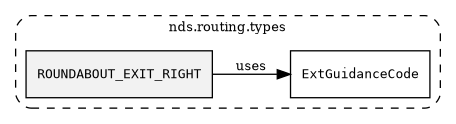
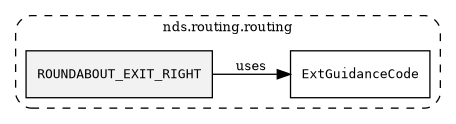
cluster "nds.routing.types": label "nds.routing.types" -> "nds.routing.routing"
